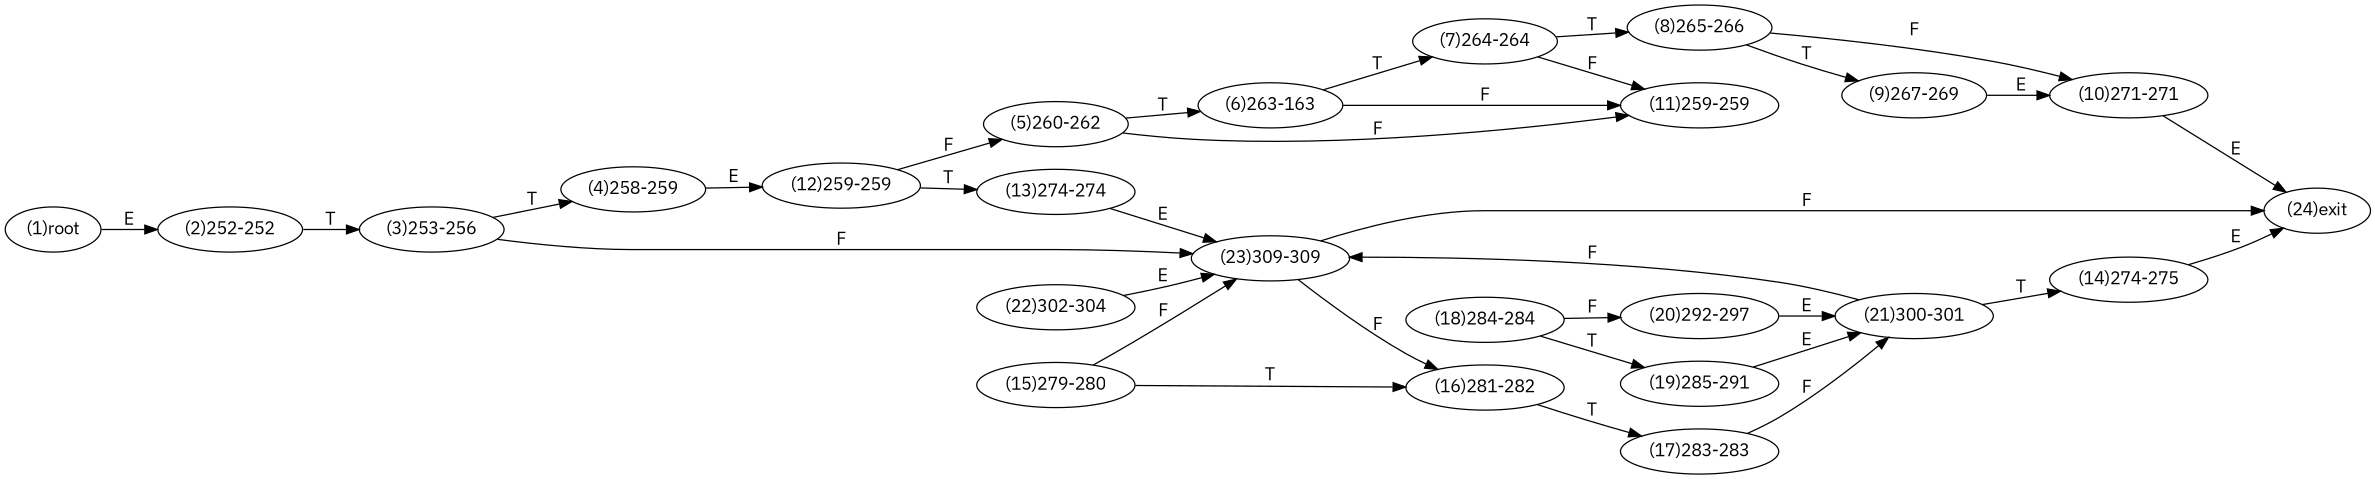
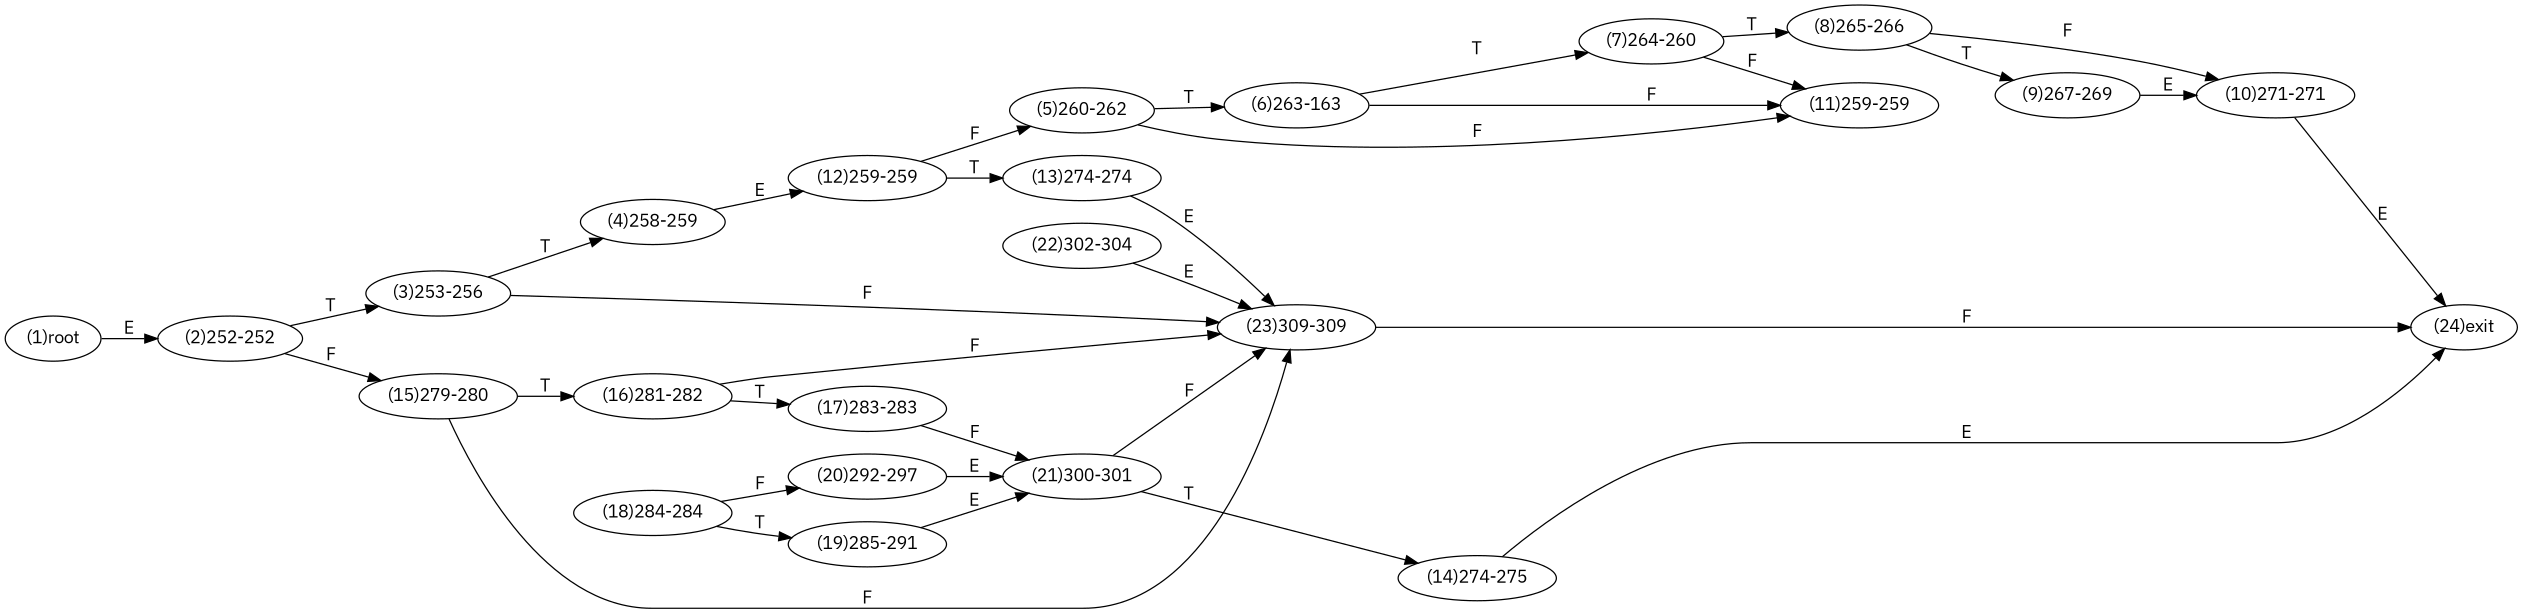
node "(7)264-264": label "(7)264-264" -> "(7)264-260"
edge "(23)309-309" -> "(16)281-282": reversed
edge "(2)252-252" -> "(15)279-280": added, label "F"
